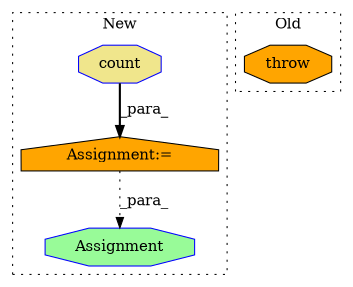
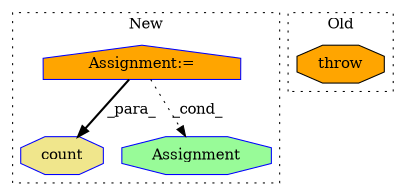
edge "count" -> "Assignment:=": reversed
node "Assignment:=": color black -> blue
edge "Assignment:=" -> "Assignment": label "_para_" -> "_cond_"
